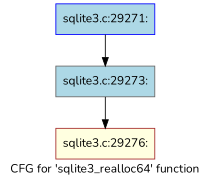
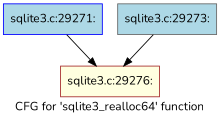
edge "sqlite3.c:29271:" -> "sqlite3.c:29273:": now "sqlite3.c:29271:" -> "sqlite3.c:29276:"
